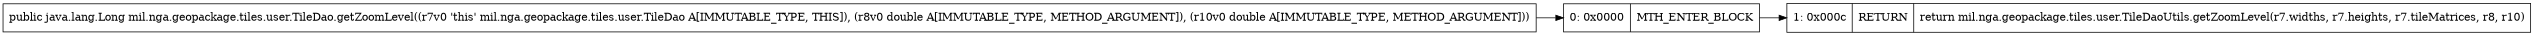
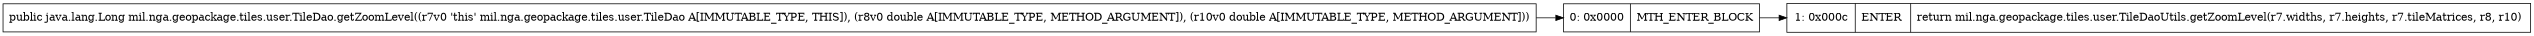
node "1: 0x000c": text "RETURN" -> "ENTER"
